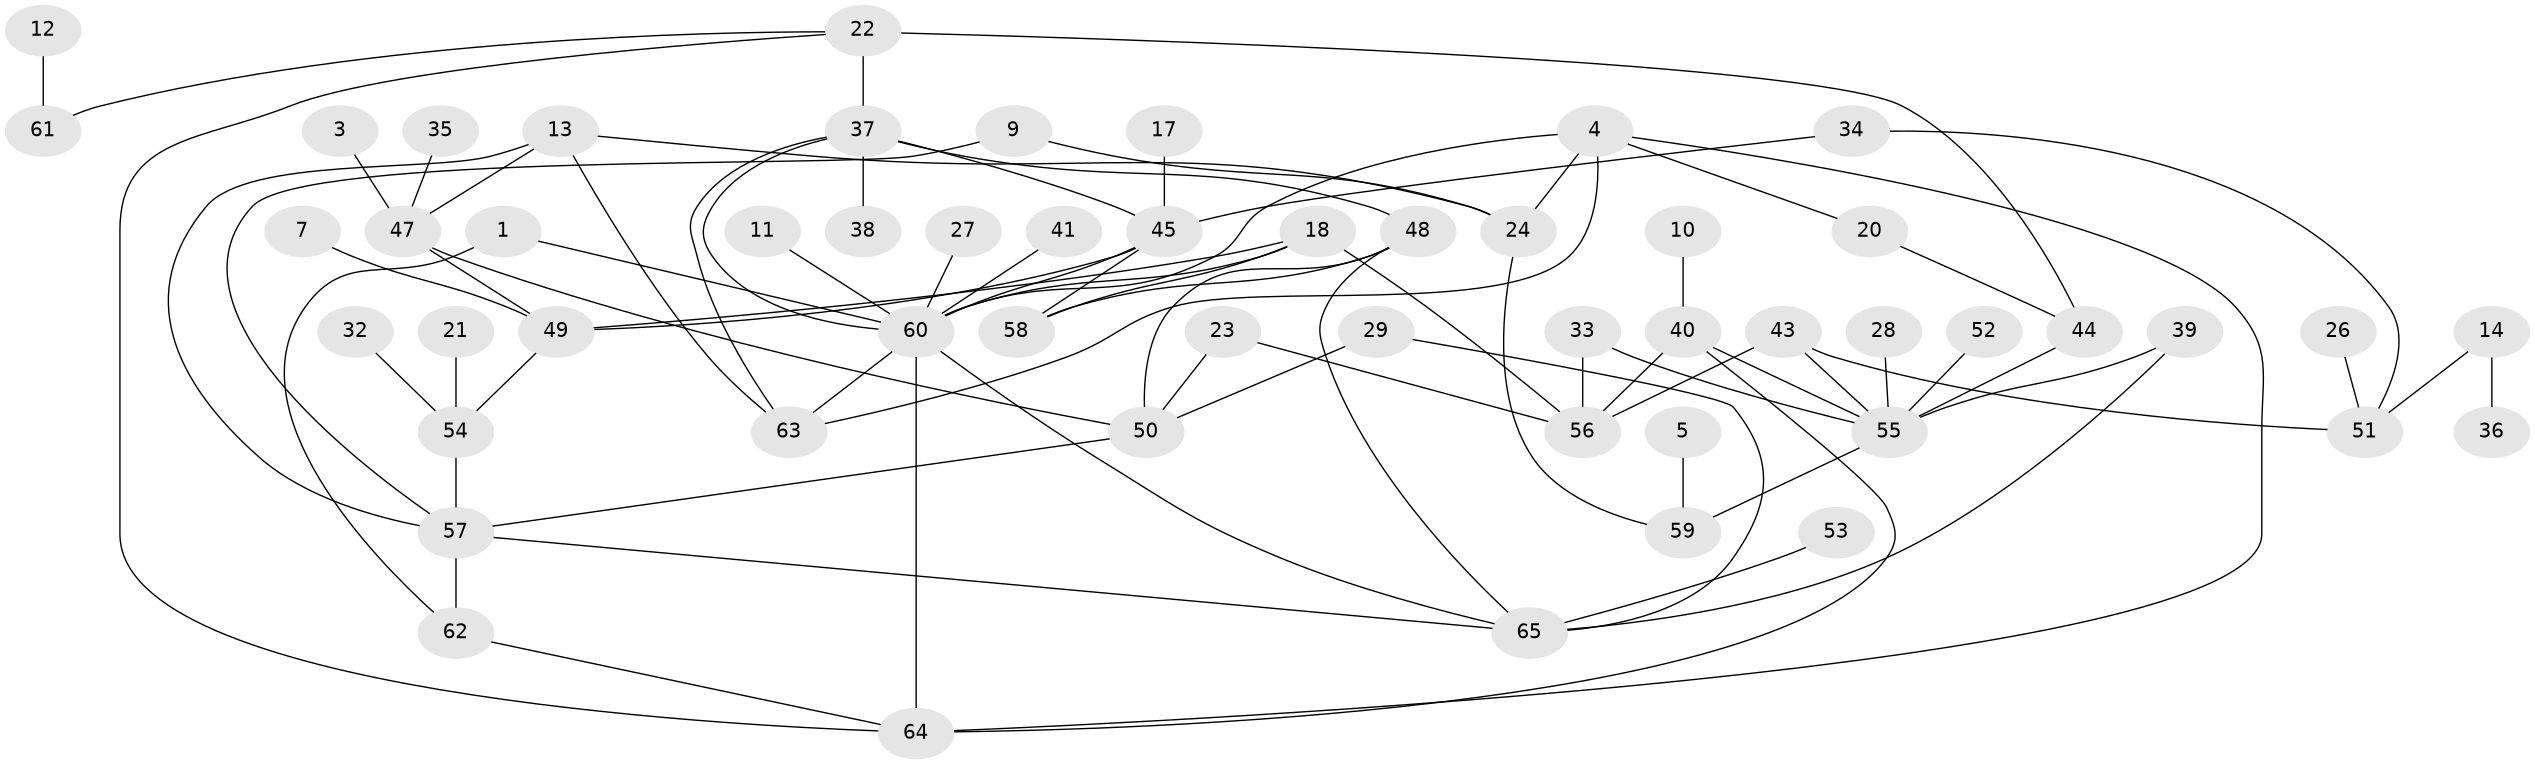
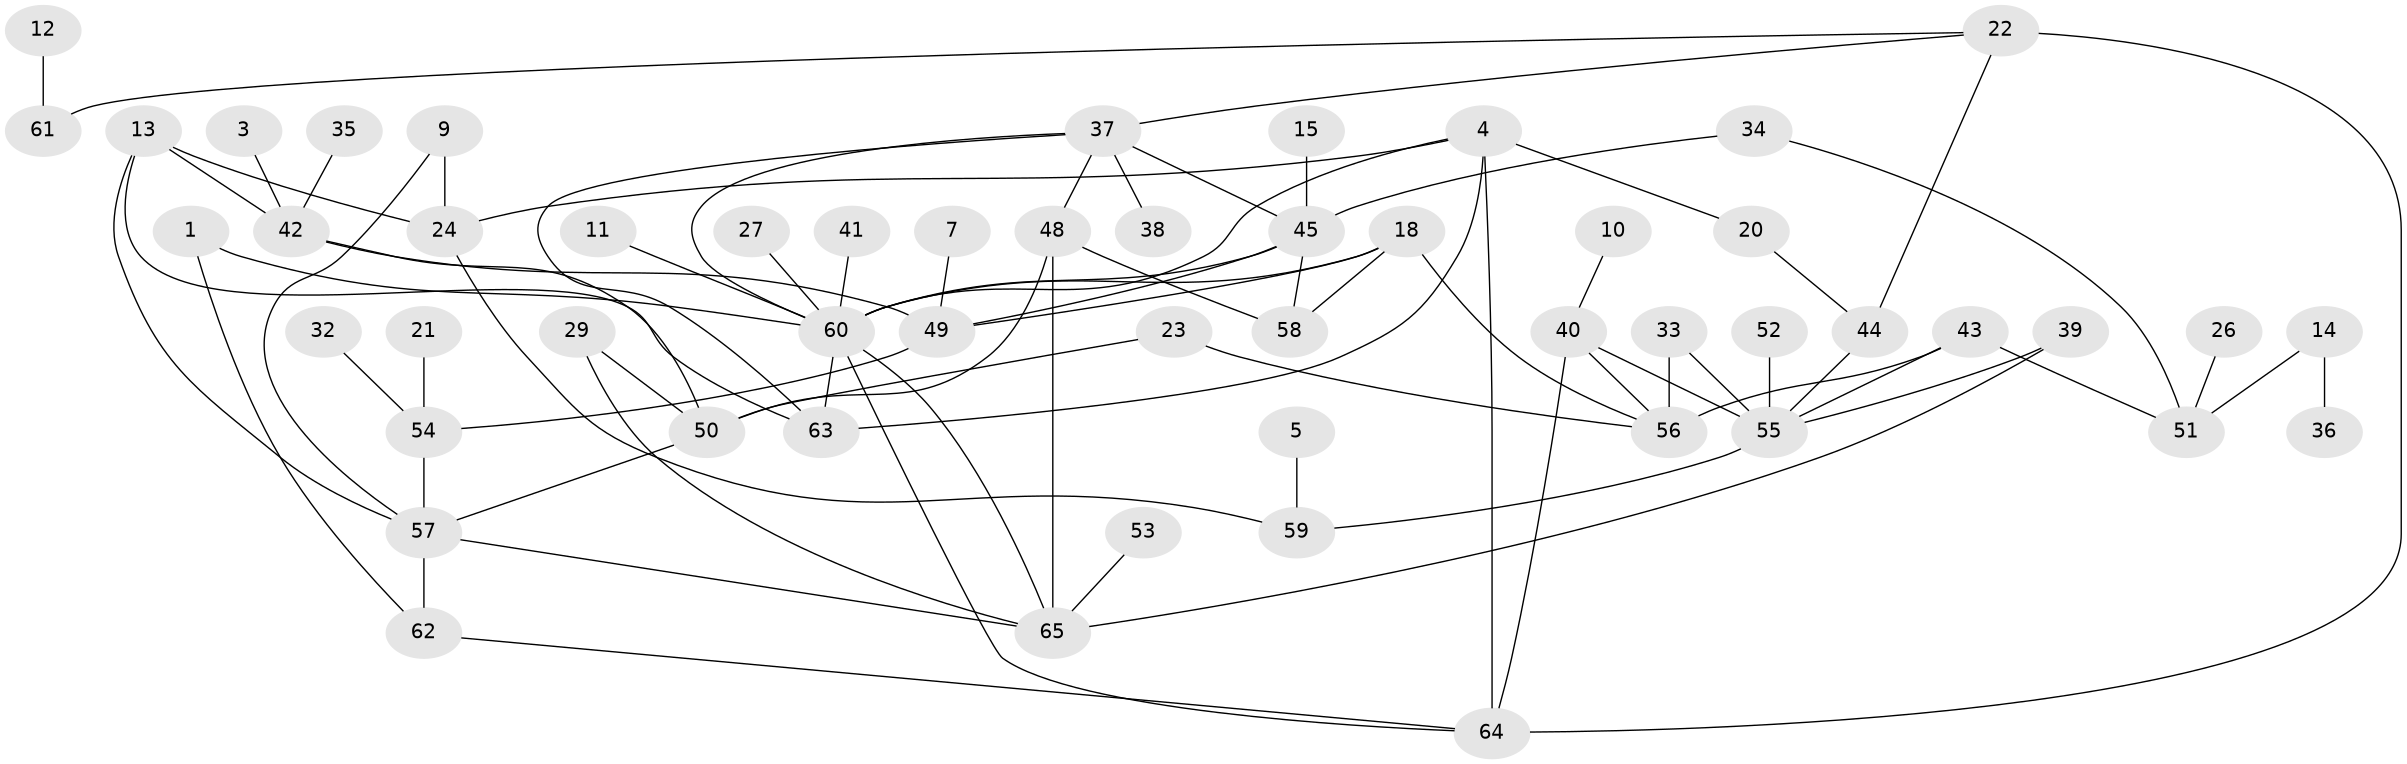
node "17": label "17" -> "15"
node "47": label "47" -> "42"
node "28": removed
